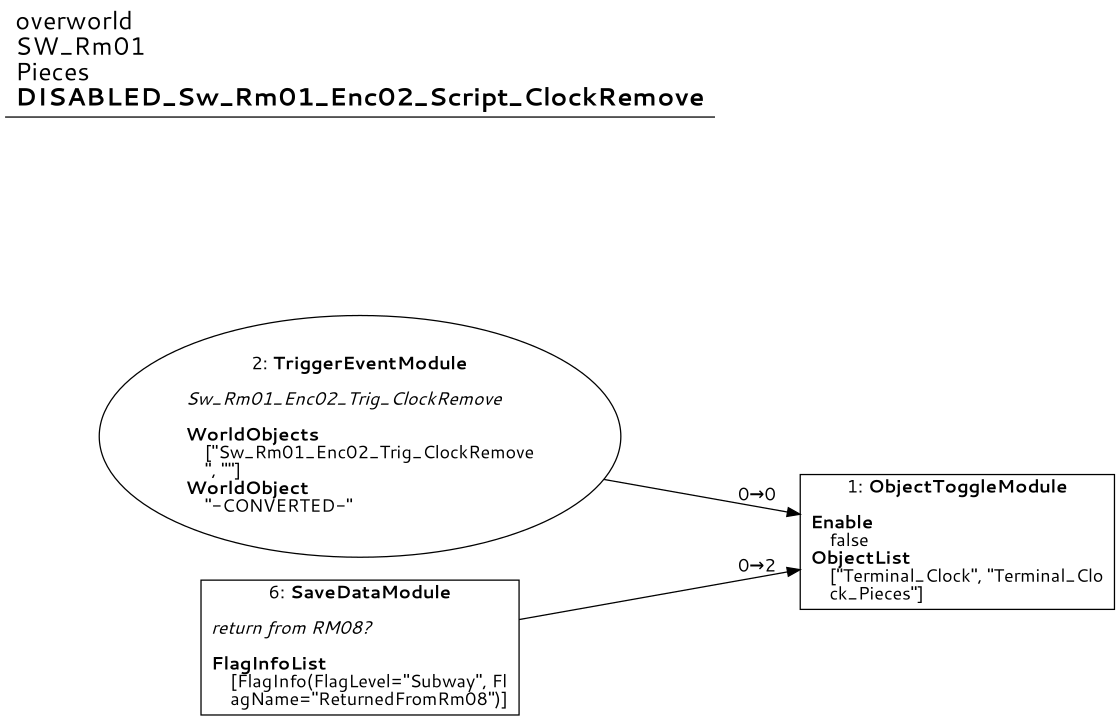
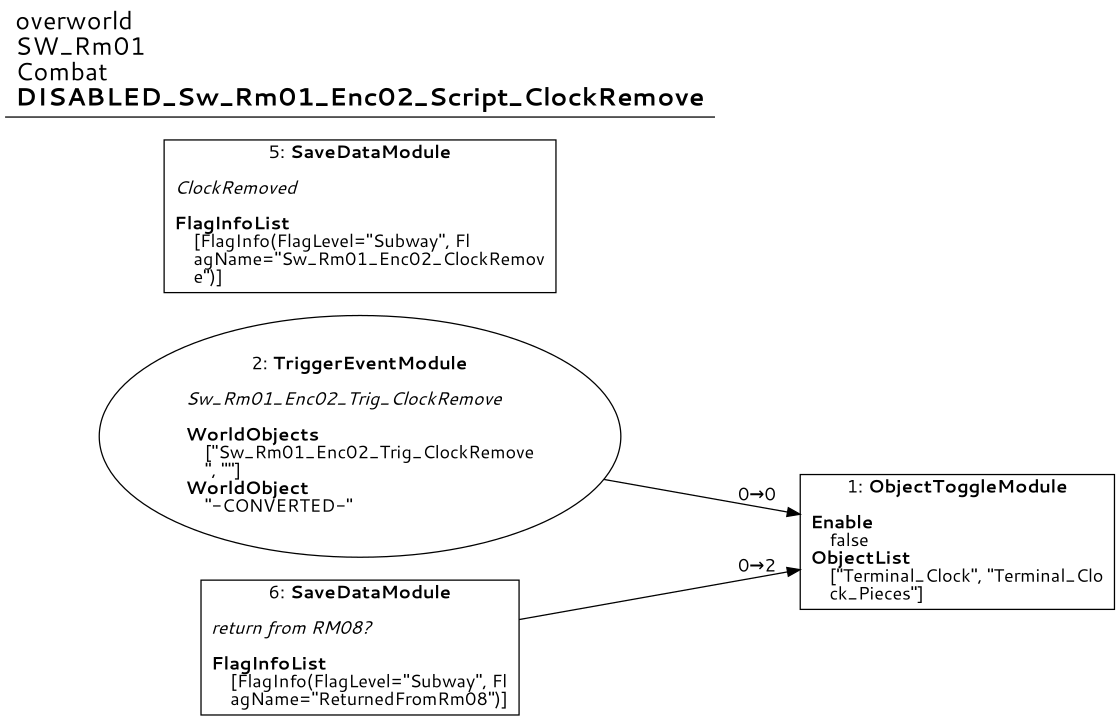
node "overworld": text "Pieces" -> "Combat"
node "5:": added
